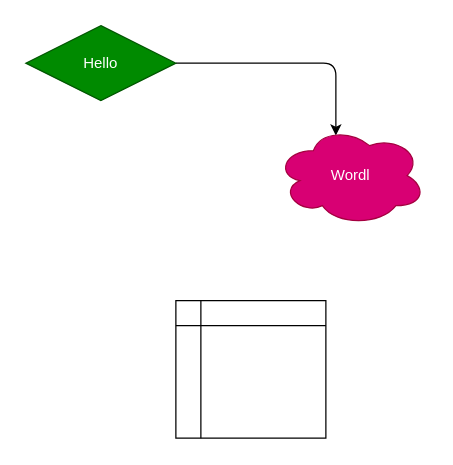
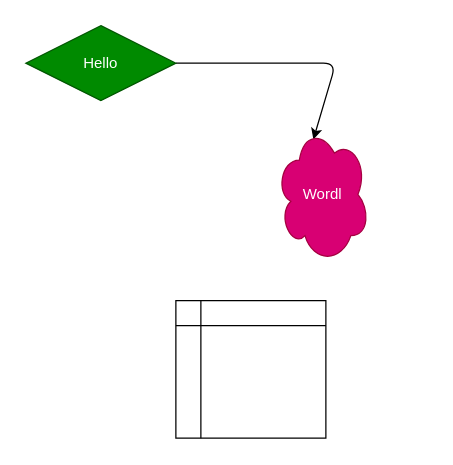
node "Wordl": size 150x100 -> 94x138
